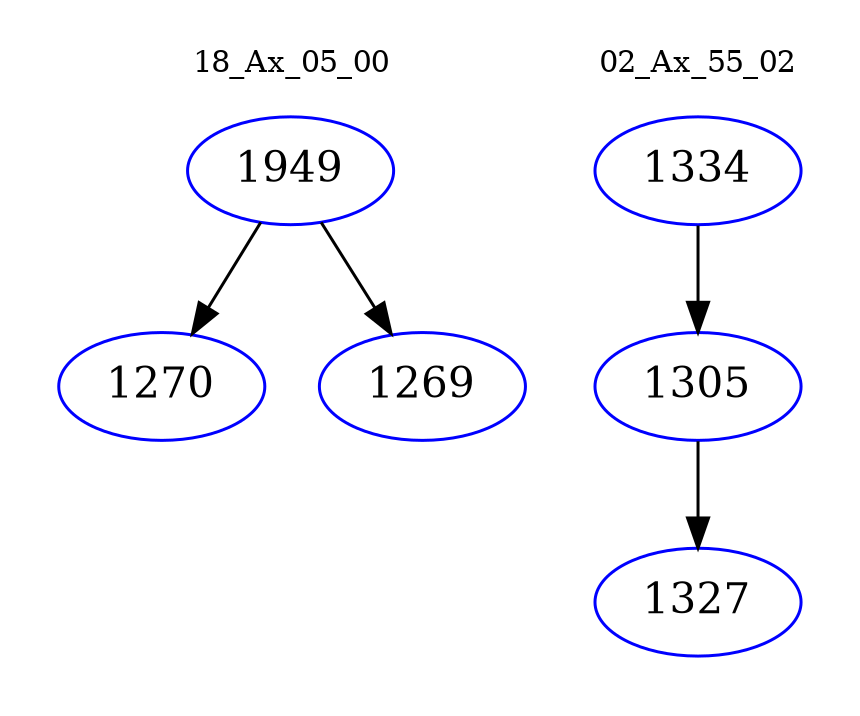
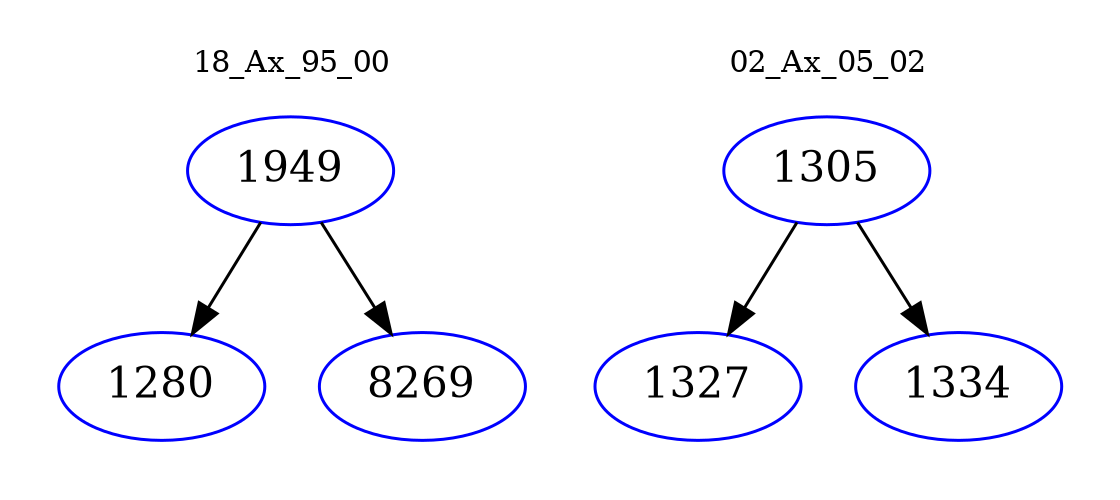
cluster "18_Ax_05_00": label "18_Ax_05_00" -> "18_Ax_95_00"
cluster "02_Ax_55_02": label "02_Ax_55_02" -> "02_Ax_05_02"
edge "1334" -> "1305": reversed
node "1270": label "1270" -> "1280"
node "1269": label "1269" -> "8269"
